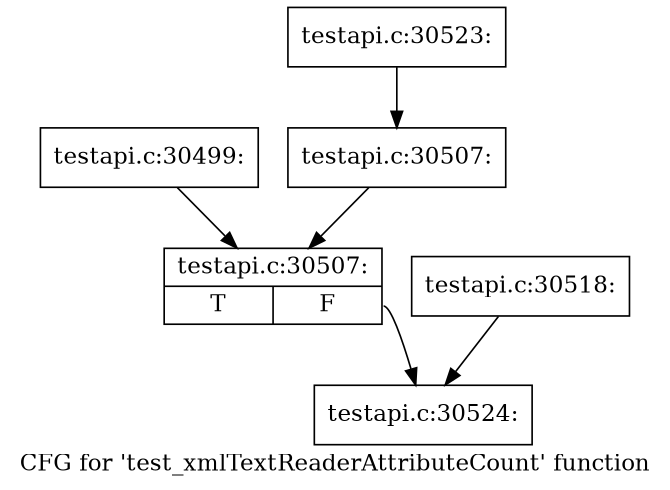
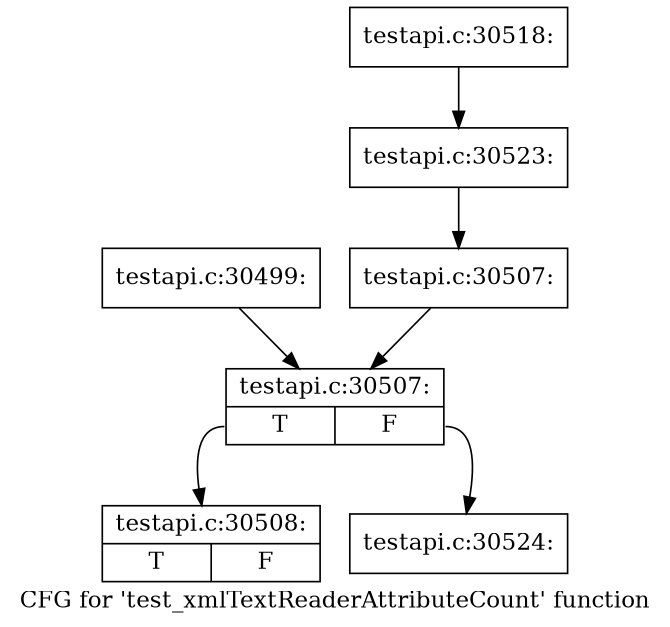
edge "testapi.c:30518:" -> "testapi.c:30524:": now "testapi.c:30518:" -> "testapi.c:30523:"
node "testapi.c:30508:": added
